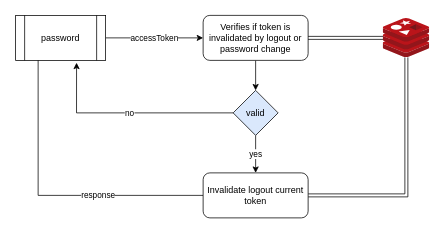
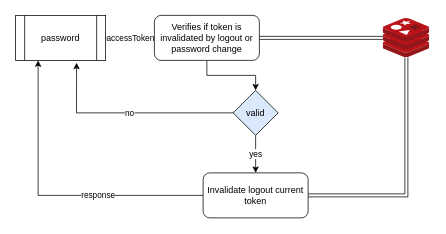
node "Verifies if token is invalidated by logout or password change": moved (255, 38) -> (207, 38)
edge "password" -- "Invalidate logout current token": arrowhead none -> classic
